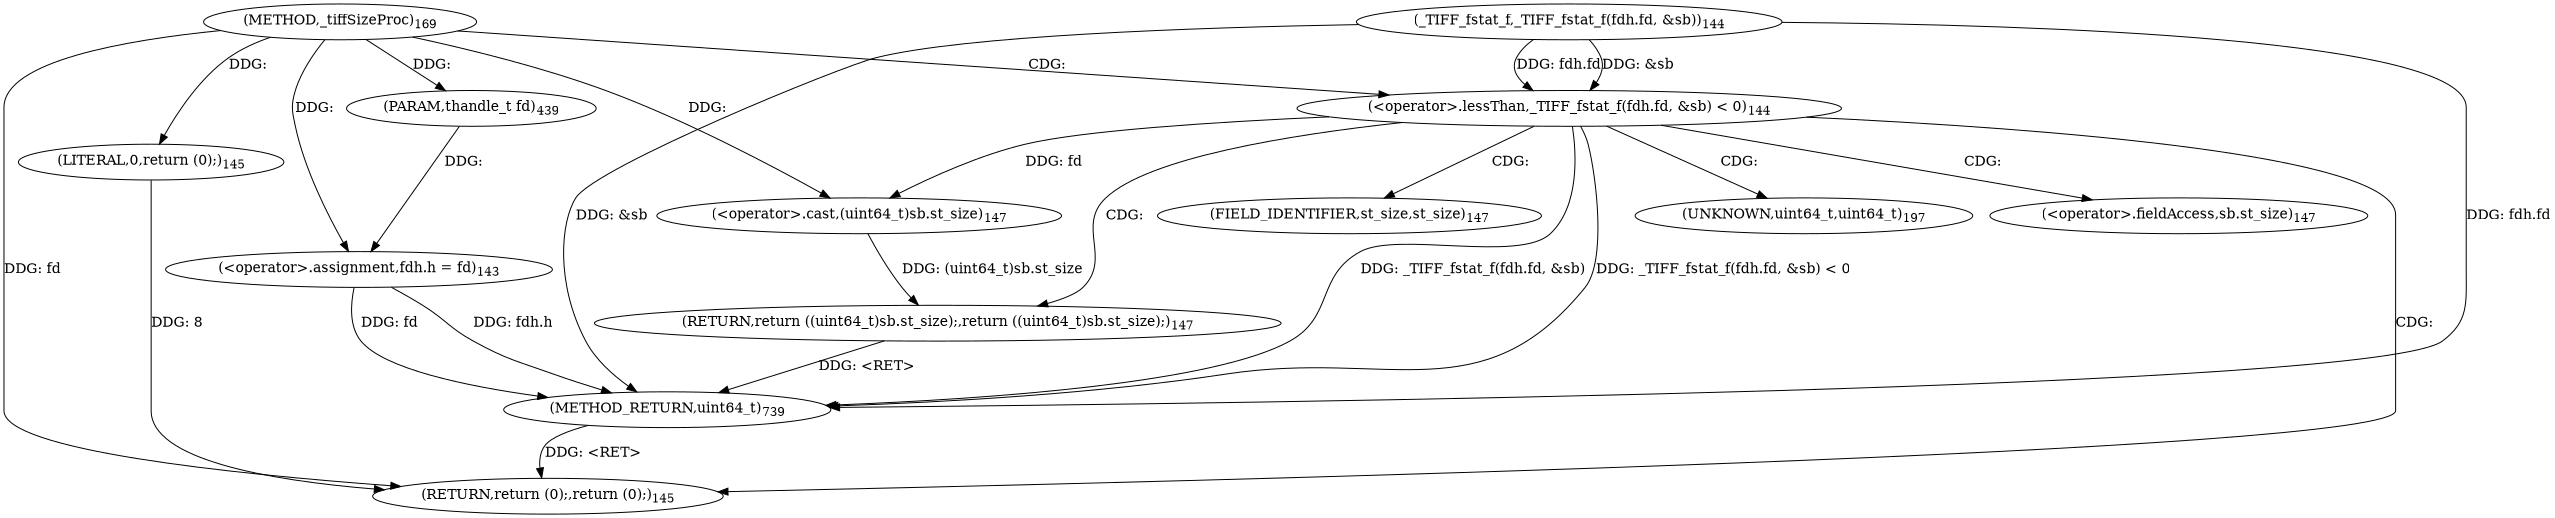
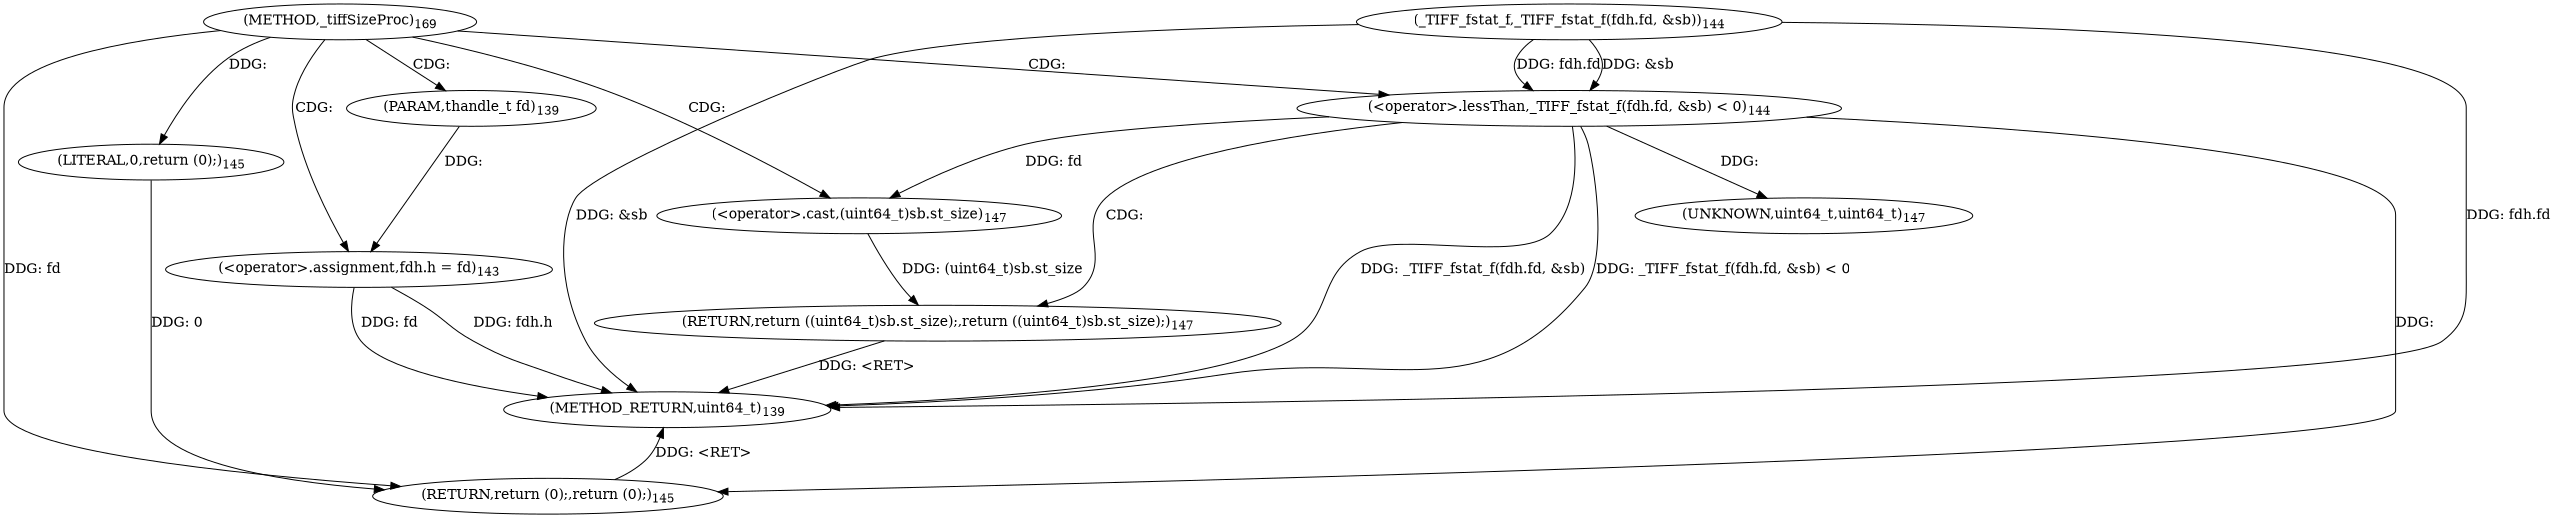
edge "(METHOD,_tiffSizeProc)" -> "(PARAM,thandle_t fd)": label "DDG: " -> "CDG: "
node "(PARAM,thandle_t fd)": text "439" -> "139"
edge "(METHOD,_tiffSizeProc)" -> "(<operator>.assignment,fdh.h = fd)": label "DDG: " -> "CDG: "
edge "(METHOD,_tiffSizeProc)" -> "(<operator>.cast,(uint64_t)sb.st_size)": label "DDG: " -> "CDG: "
edge "(<operator>.lessThan,_TIFF_fstat_f(fdh.fd, &sb) < 0)" -> "(UNKNOWN,uint64_t,uint64_t)": label "CDG: " -> "DDG: "
node "(UNKNOWN,uint64_t,uint64_t)": text "197" -> "147"
node "(FIELD_IDENTIFIER,st_size,st_size)": removed
node "(<operator>.fieldAccess,sb.st_size)": removed
edge "(LITERAL,0,return (0);)" -> "(RETURN,return (0);,return (0);)": label "DDG: 8" -> "DDG: 0"
edge "(<operator>.lessThan,_TIFF_fstat_f(fdh.fd, &sb) < 0)" -> "(RETURN,return (0);,return (0);)": label "CDG: " -> "DDG: "
node "(METHOD_RETURN,uint64_t)": text "739" -> "139"
edge "(METHOD_RETURN,uint64_t)" -> "(RETURN,return (0);,return (0);)": reversed
